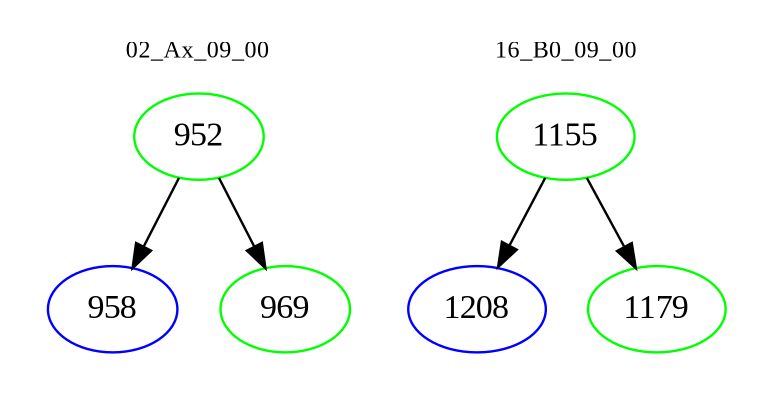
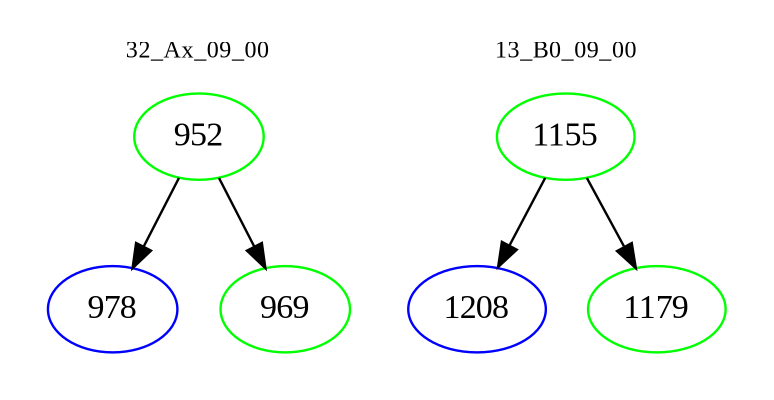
cluster "02_Ax_09_00": label "02_Ax_09_00" -> "32_Ax_09_00"
cluster "16_B0_09_00": label "16_B0_09_00" -> "13_B0_09_00"
node "958": label "958" -> "978"
